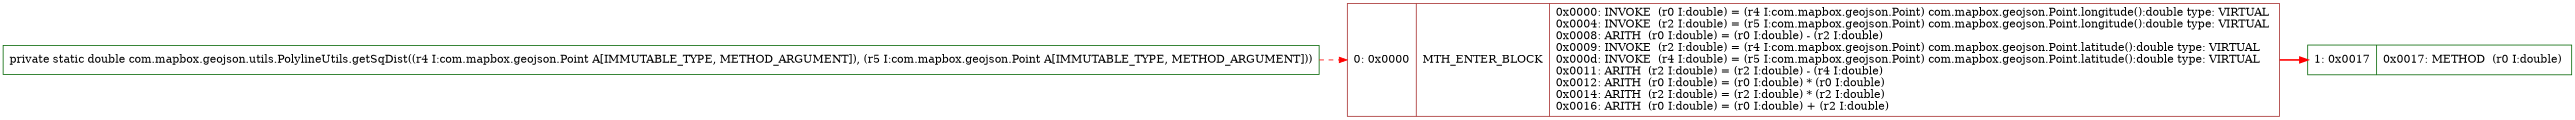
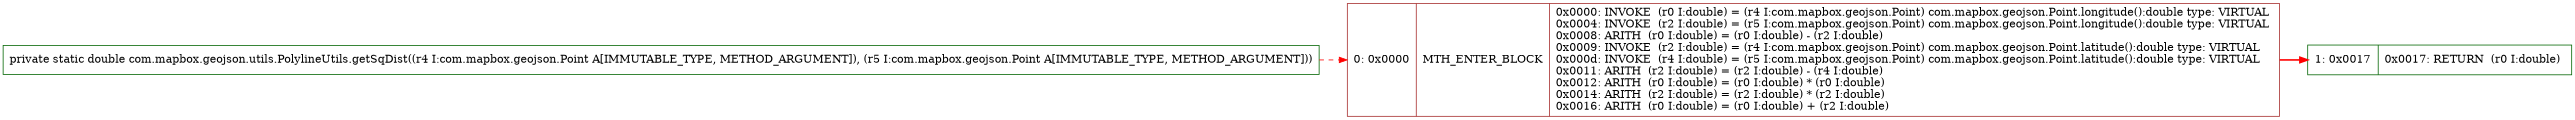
node "1: 0x0017": text "0x0017: METHOD  (r0 I:double)" -> "0x0017: RETURN  (r0 I:double)"
